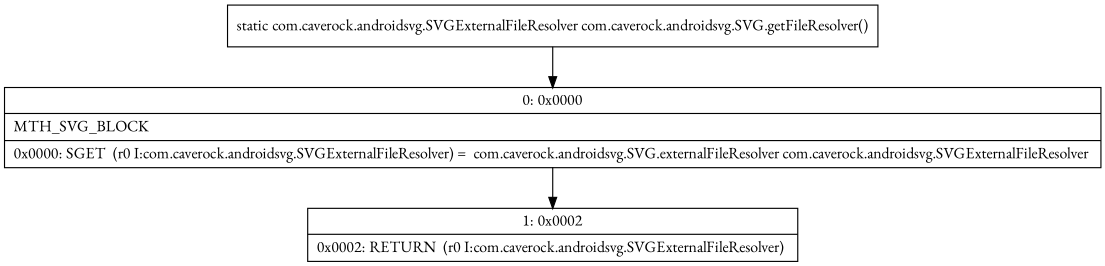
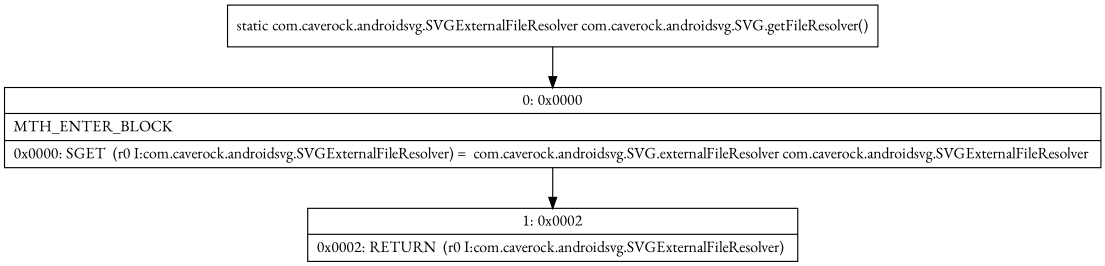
node "0: 0x0000": text "MTH_SVG_BLOCK" -> "MTH_ENTER_BLOCK"
